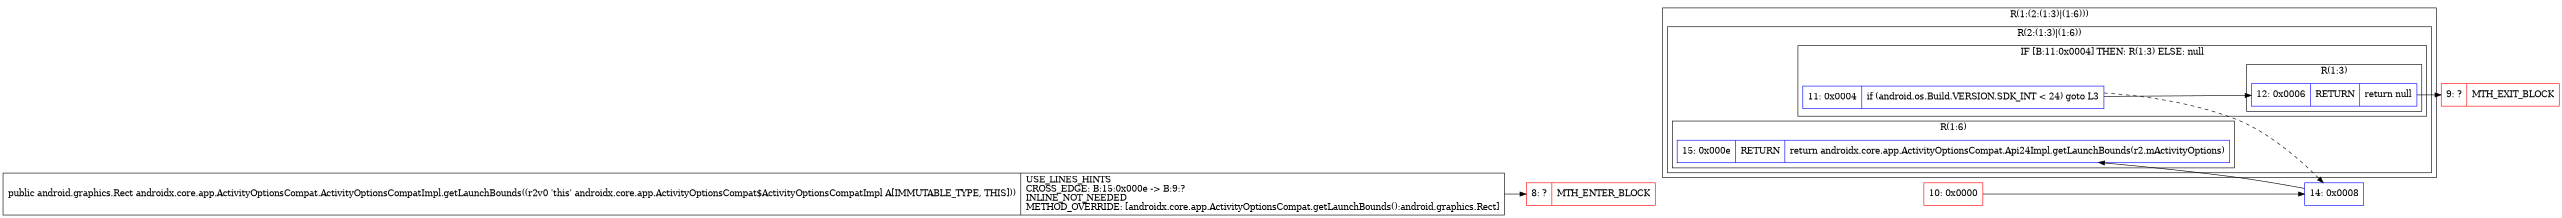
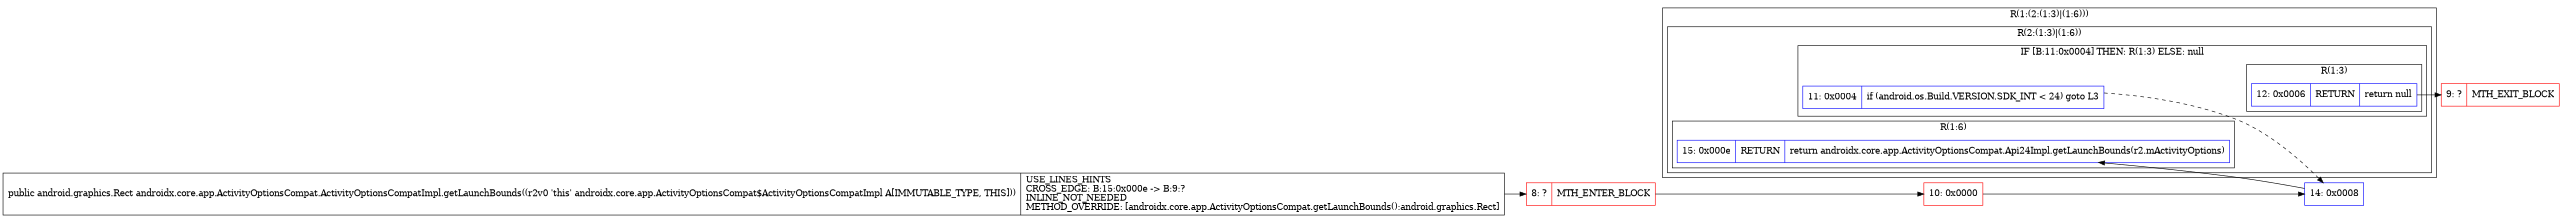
edge "11: 0x0004" -> "12: 0x0006": removed
edge "8: ?" -> "10: 0x0000": added
